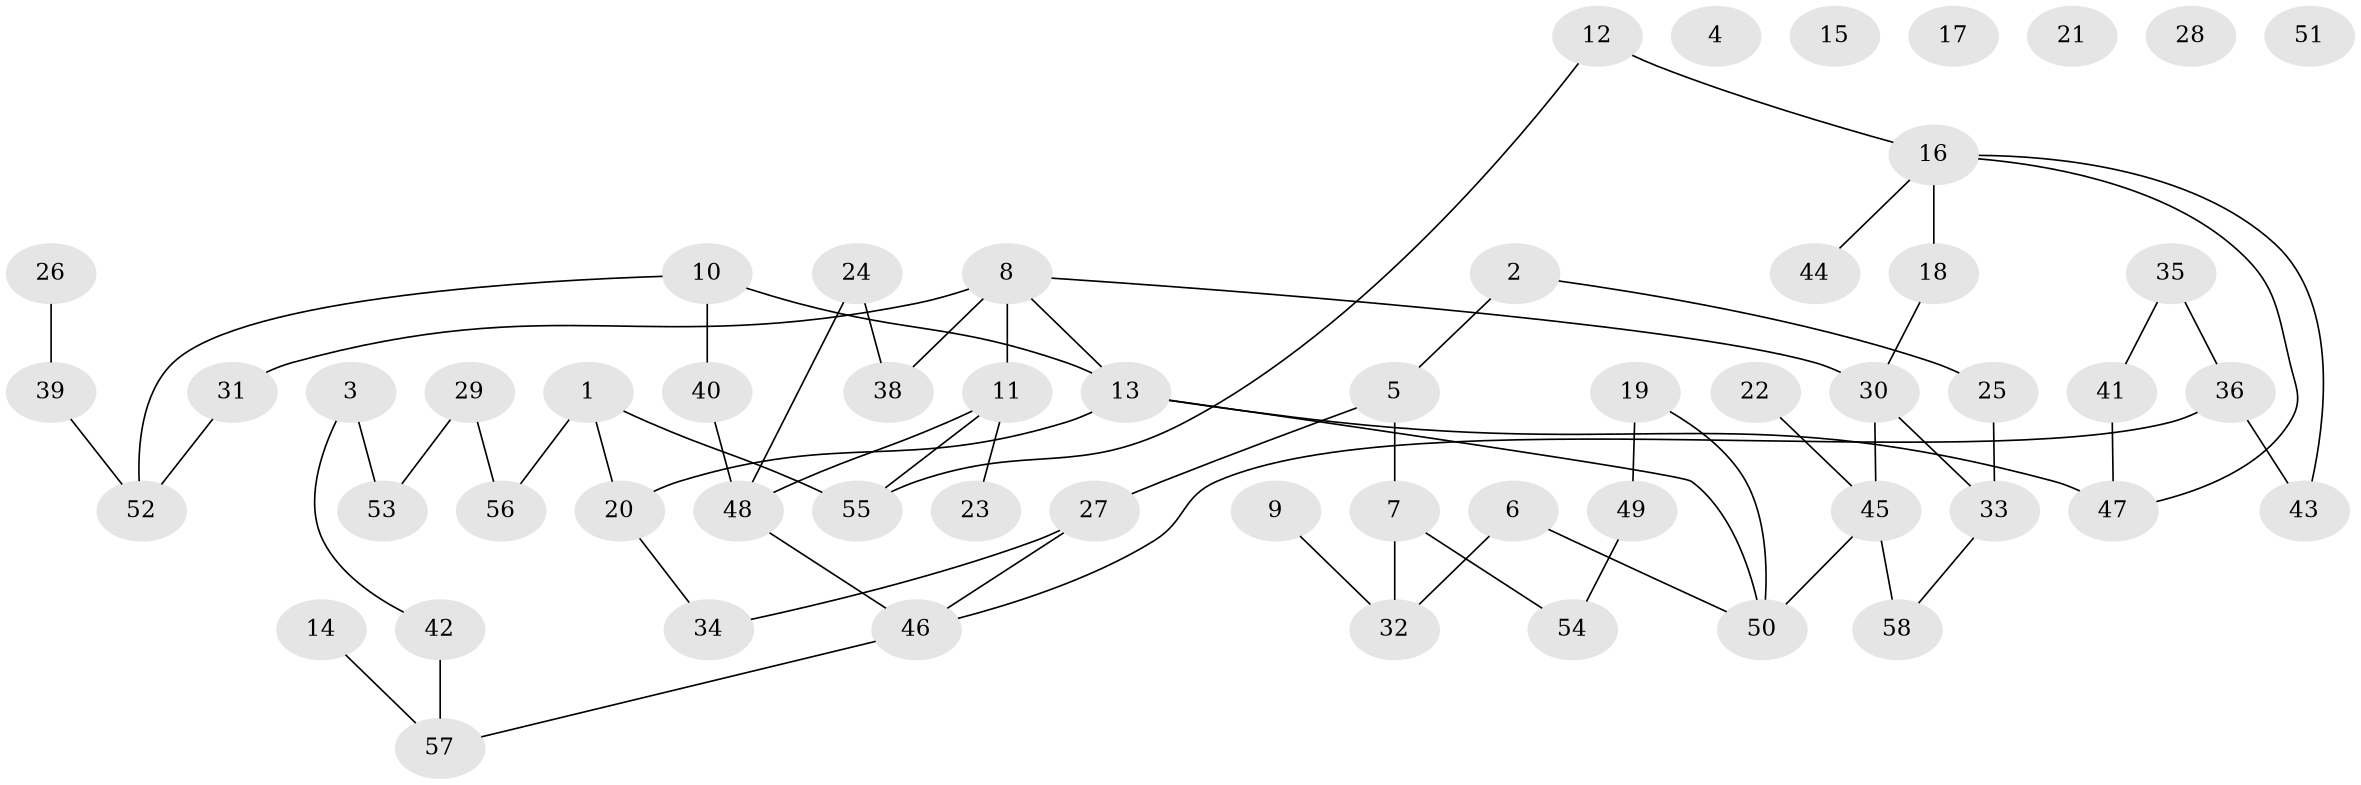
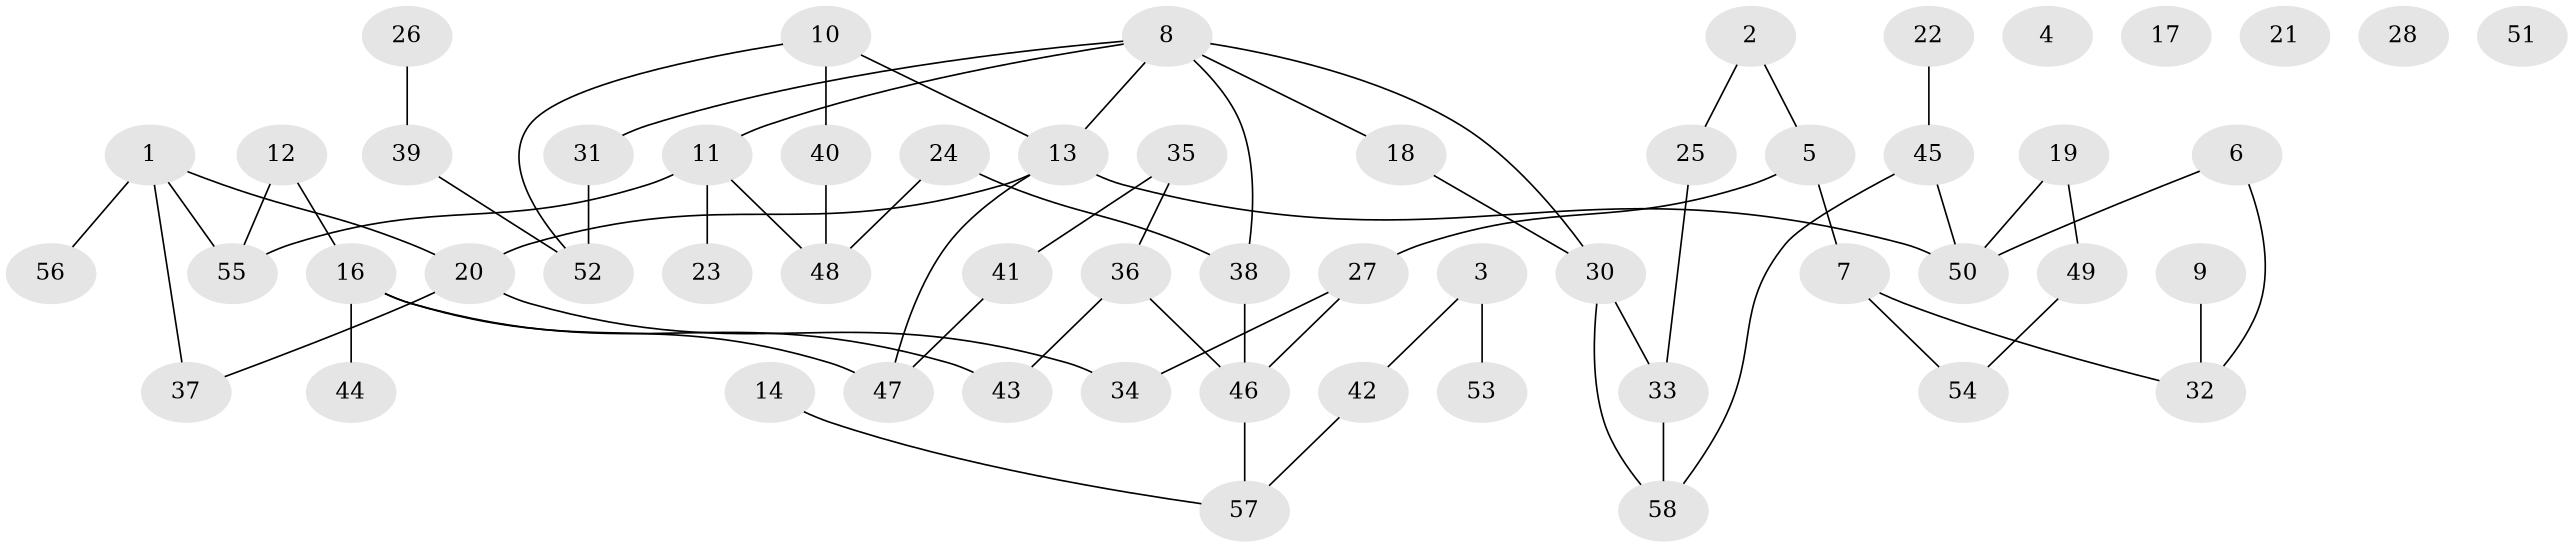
node "15": removed
edge "16" -- "18": now "8" -- "18"
node "37": added
node "29": removed
edge "30" -- "45": now "30" -- "58"
edge "48" -- "46": now "38" -- "46"
